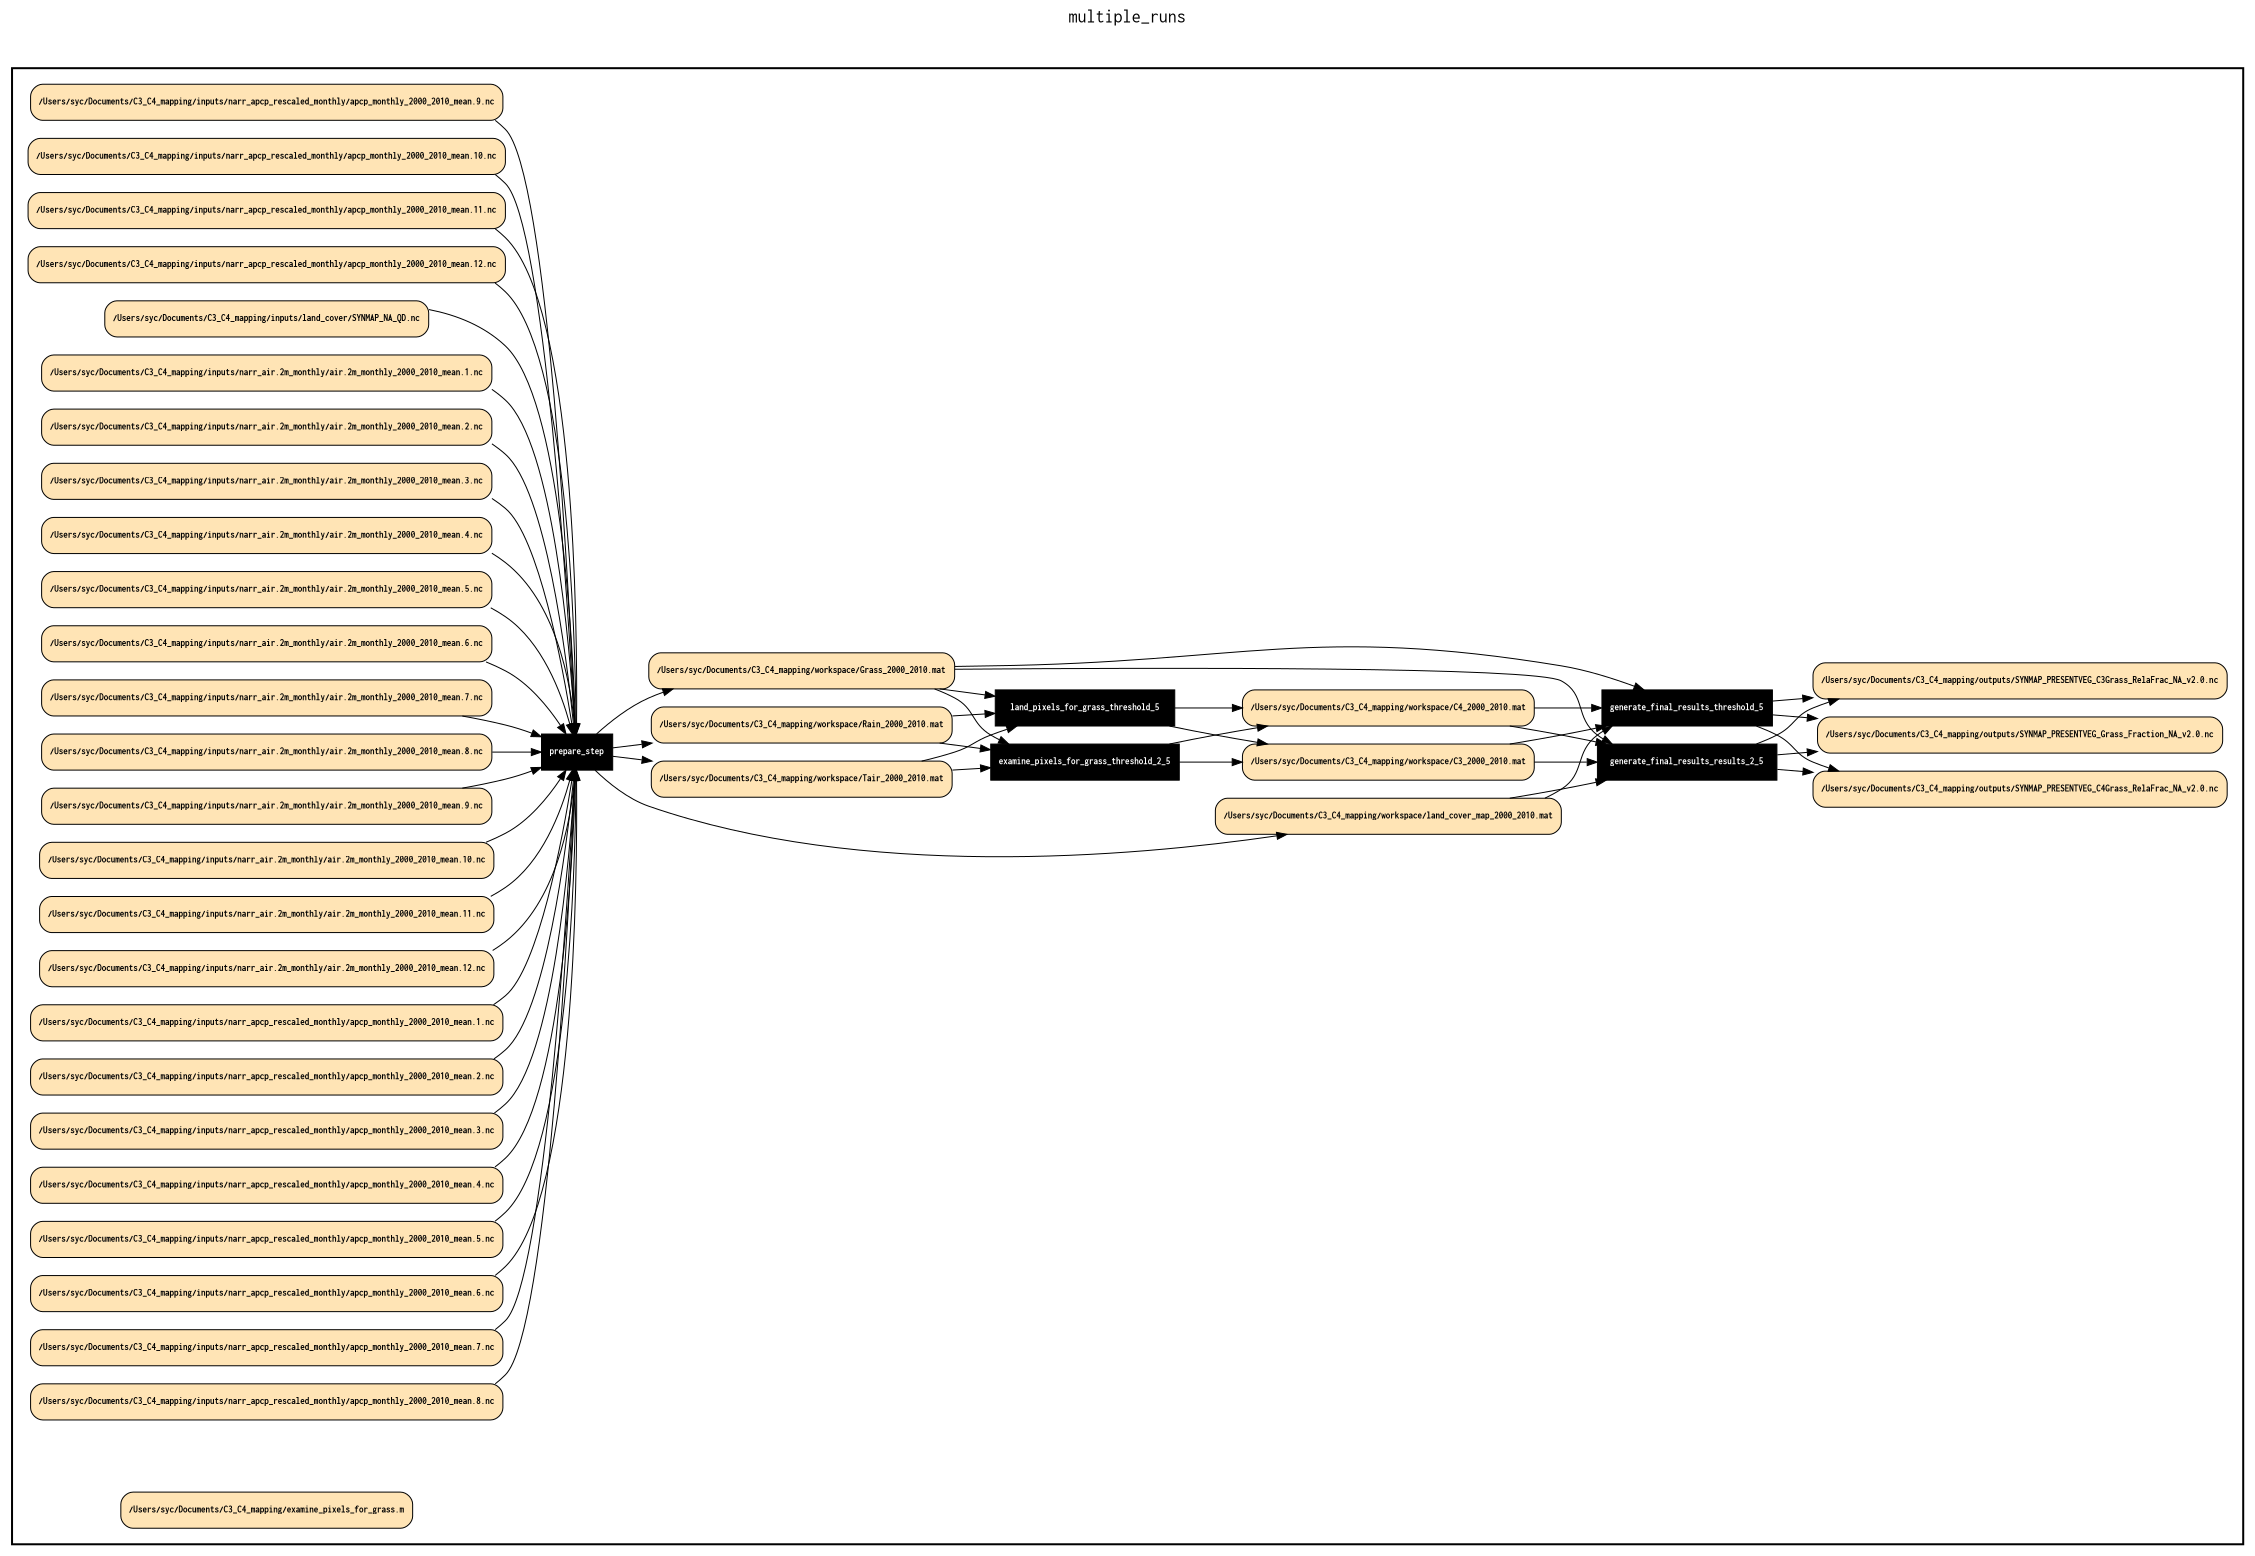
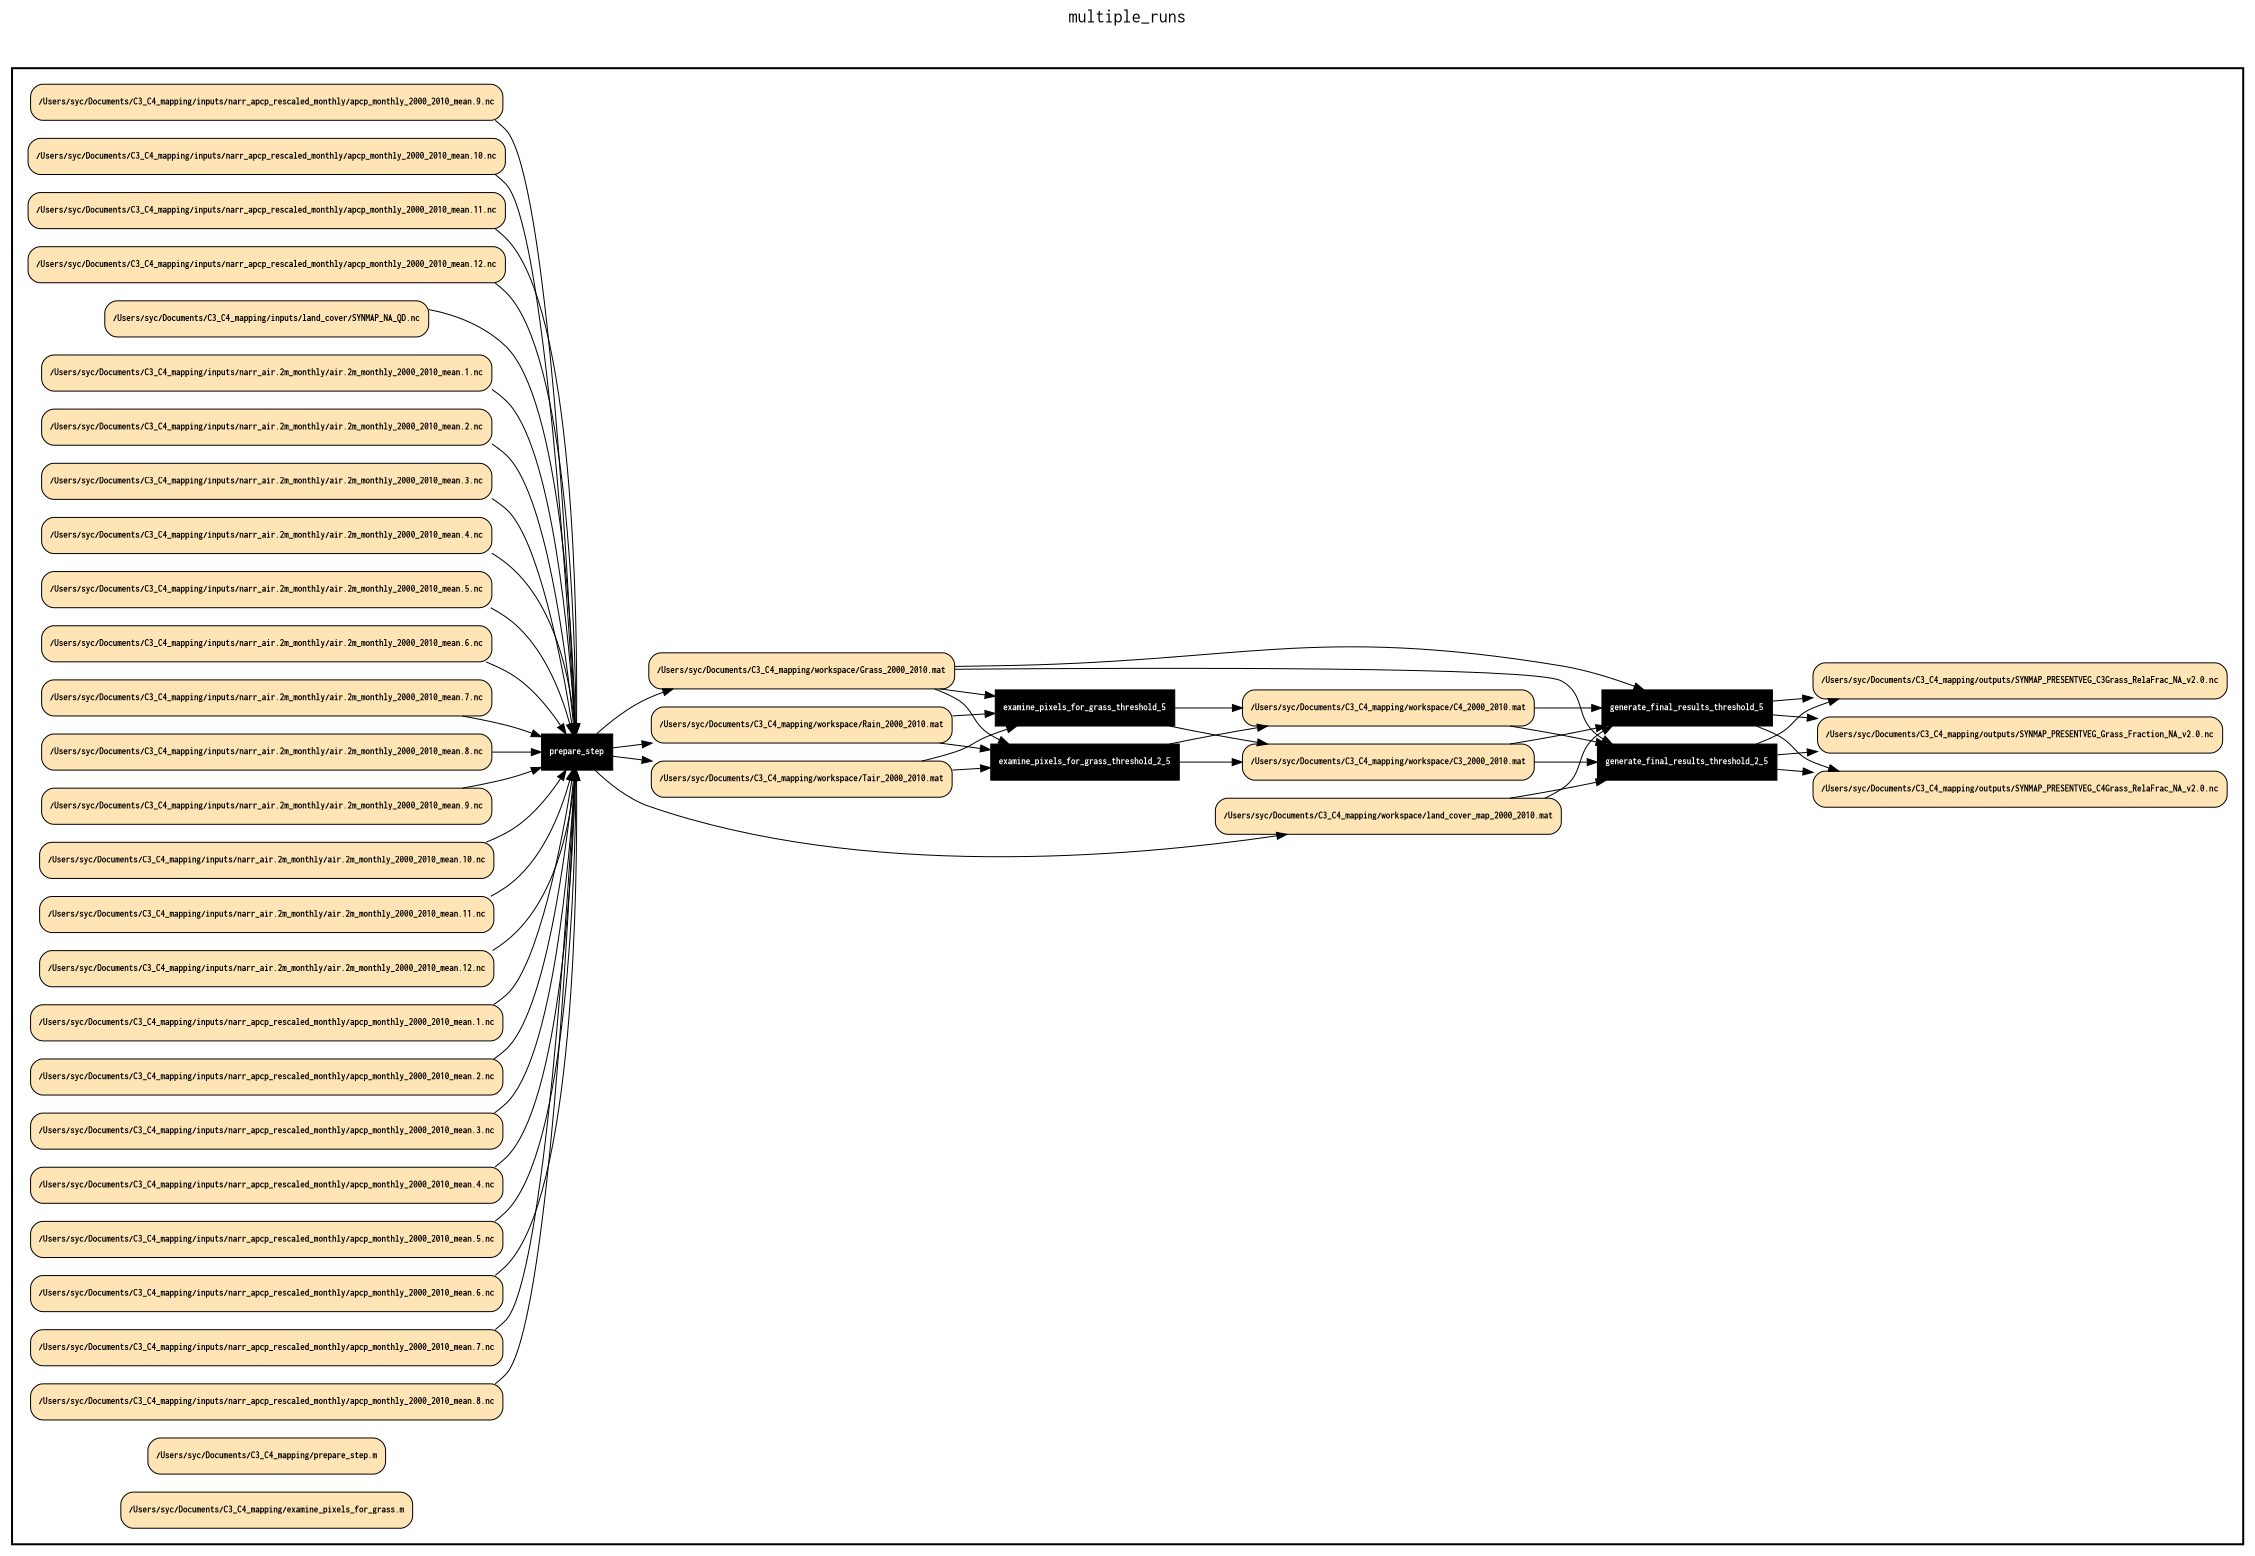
node "land_pixels_for_grass_threshold_5": label "land_pixels_for_grass_threshold_5" -> "examine_pixels_for_grass_threshold_5"
node "generate_final_results_results_2_5": label "generate_final_results_results_2_5" -> "generate_final_results_threshold_2_5"
node "/Users/syc/Documents/C3_C4_mapping/prepare_step.m": added
